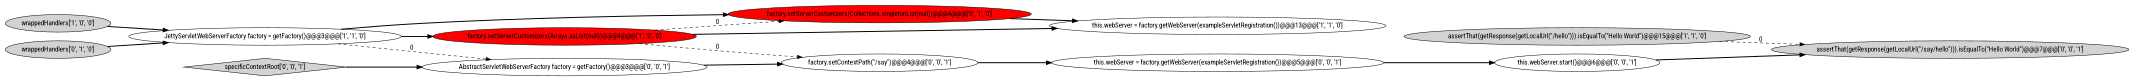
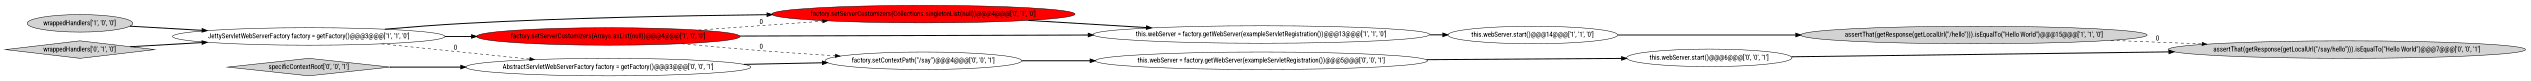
node "this.webServer.start()@@@14@@@['1', '1', '0']": added
node "wrappedHandlers['0', '1', '0']": shape ellipse -> diamond
